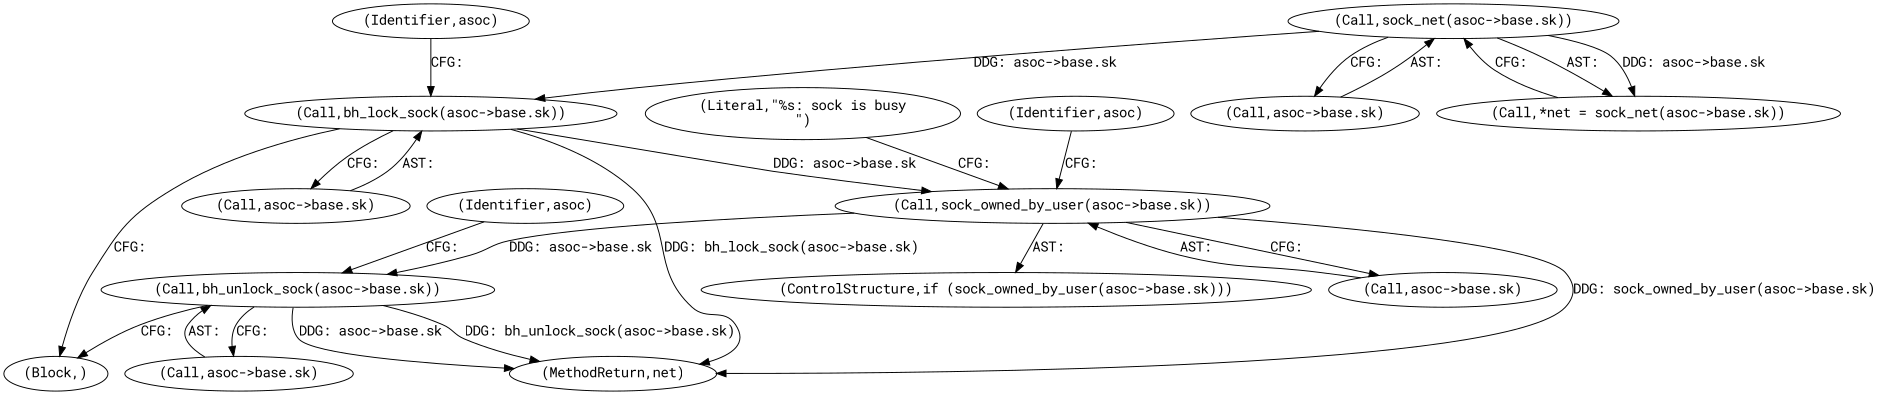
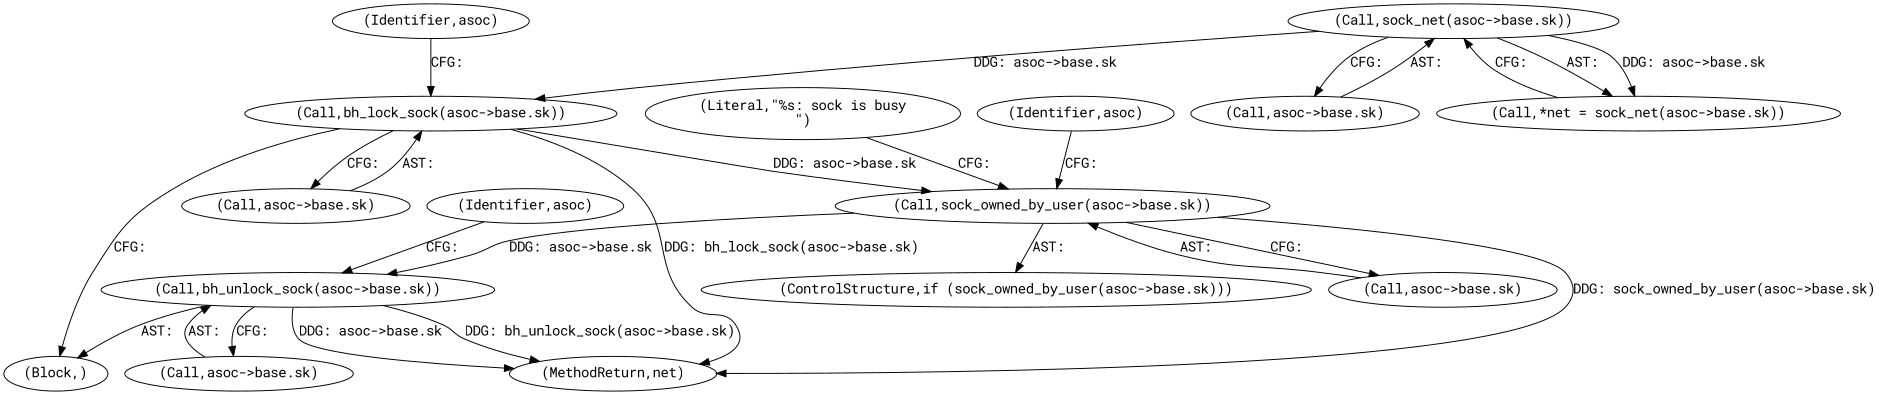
edge "(Call,bh_unlock_sock(asoc->base.sk))" -> "(Block,)": label "CFG: " -> "AST: "
